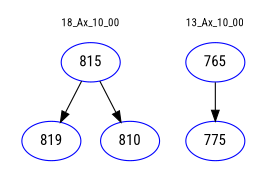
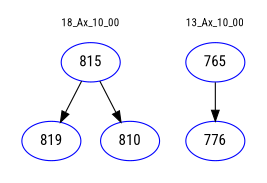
node "775": label "775" -> "776"
